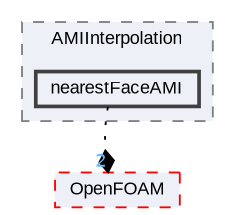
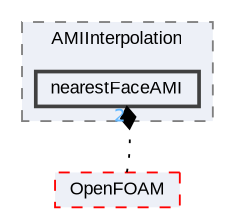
edge "nearestFaceAMI" -> "OpenFOAM": reversed
